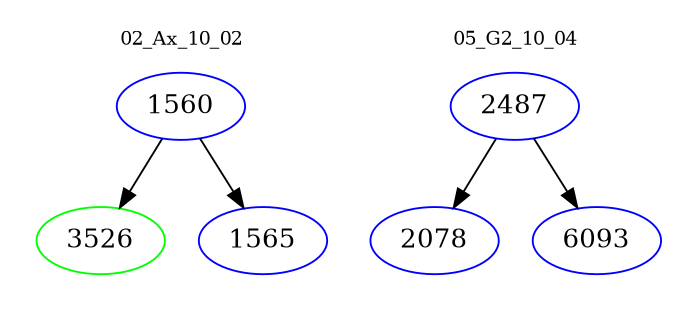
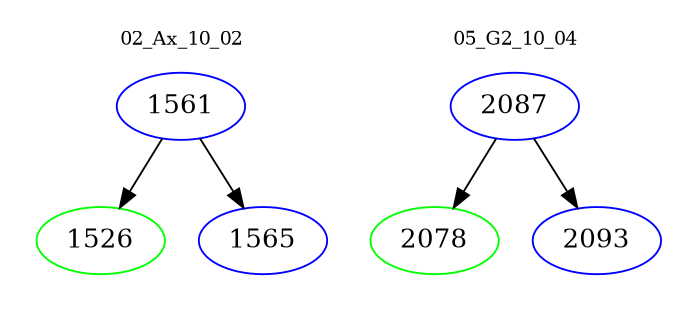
node "1560": label "1560" -> "1561"
node "2487": label "2487" -> "2087"
node "3526": label "3526" -> "1526"
node "2078": color blue -> green
node "6093": label "6093" -> "2093"
